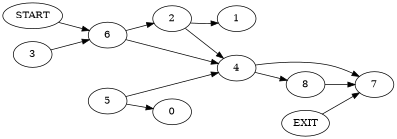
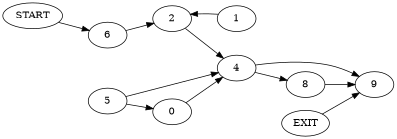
edge "2" -> "1": reversed
edge "6" -> "4": now "0" -> "4"
node "3": removed
node "7": label "7" -> "9"
